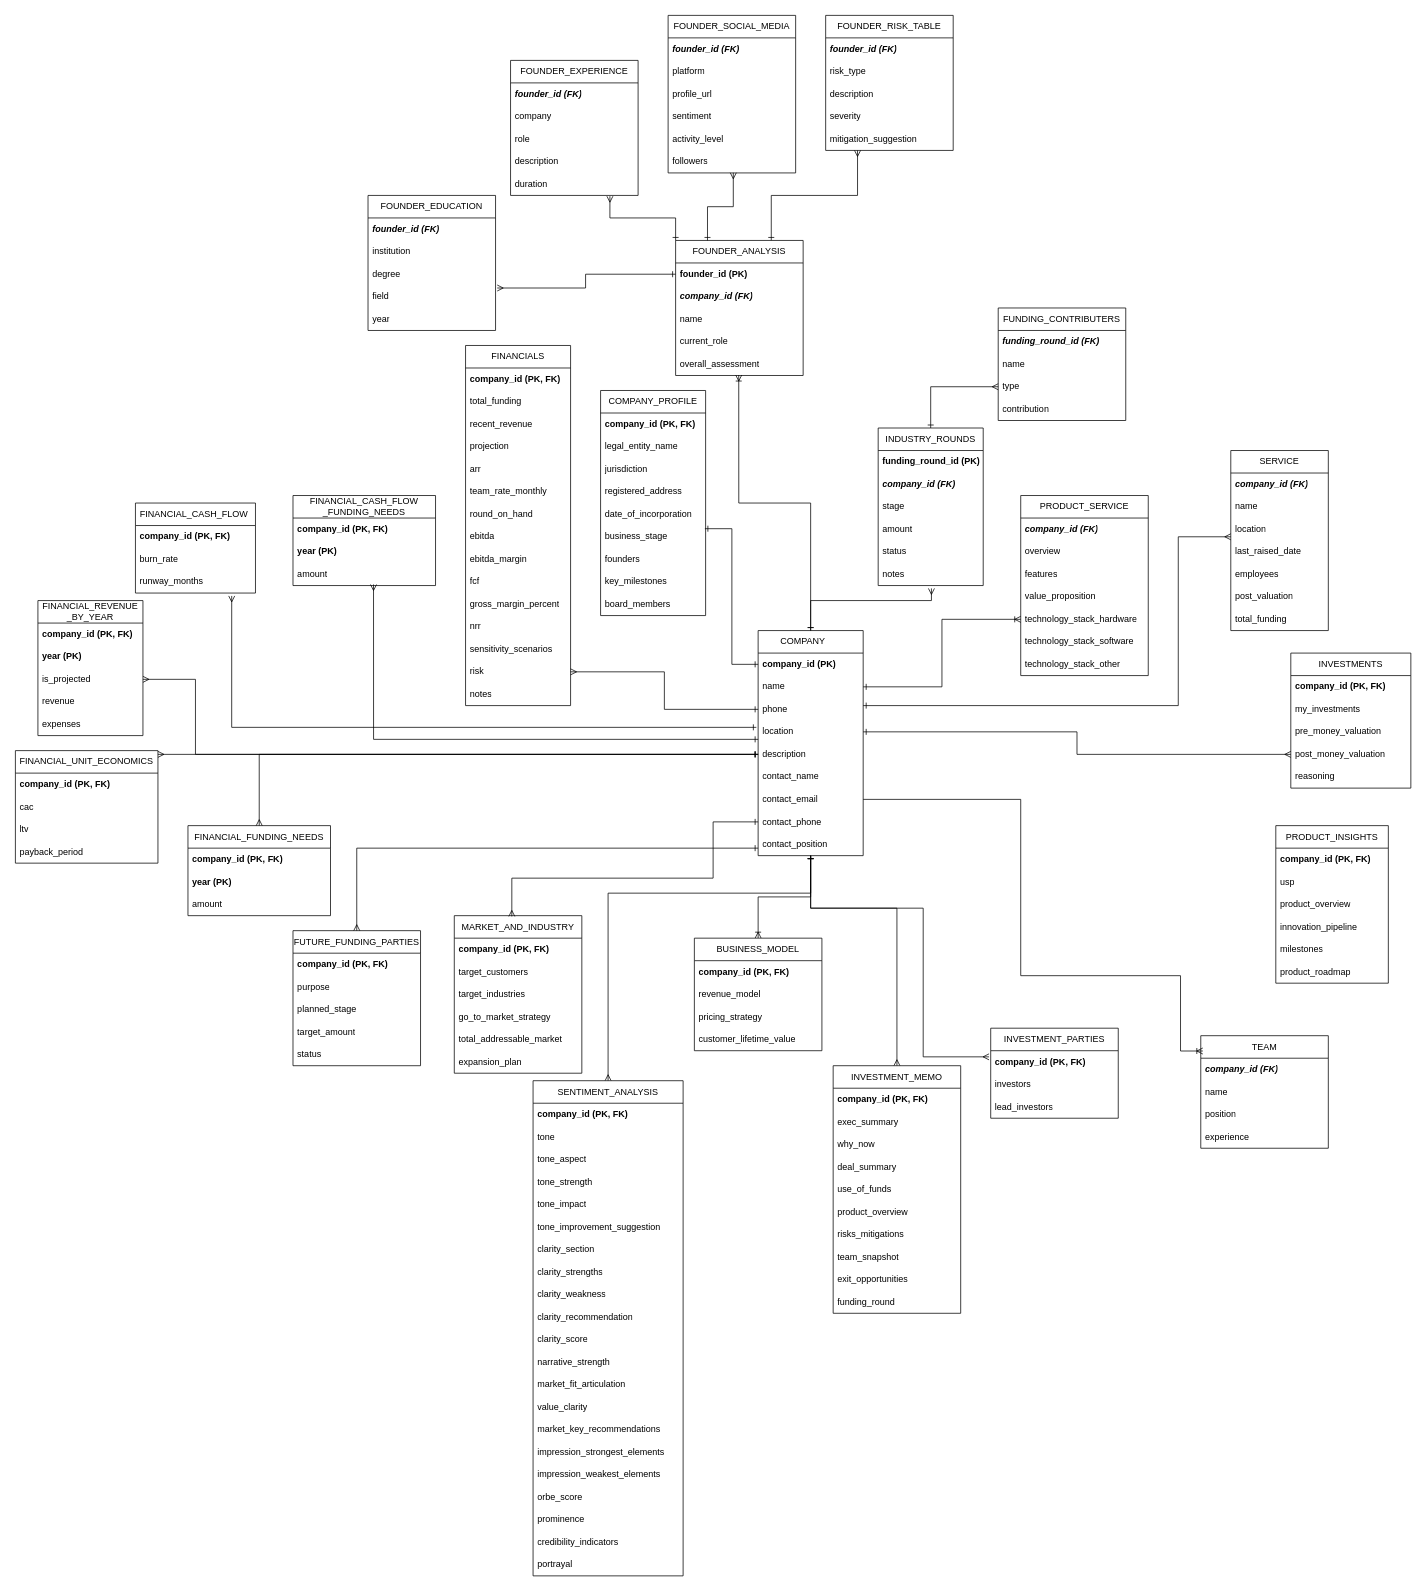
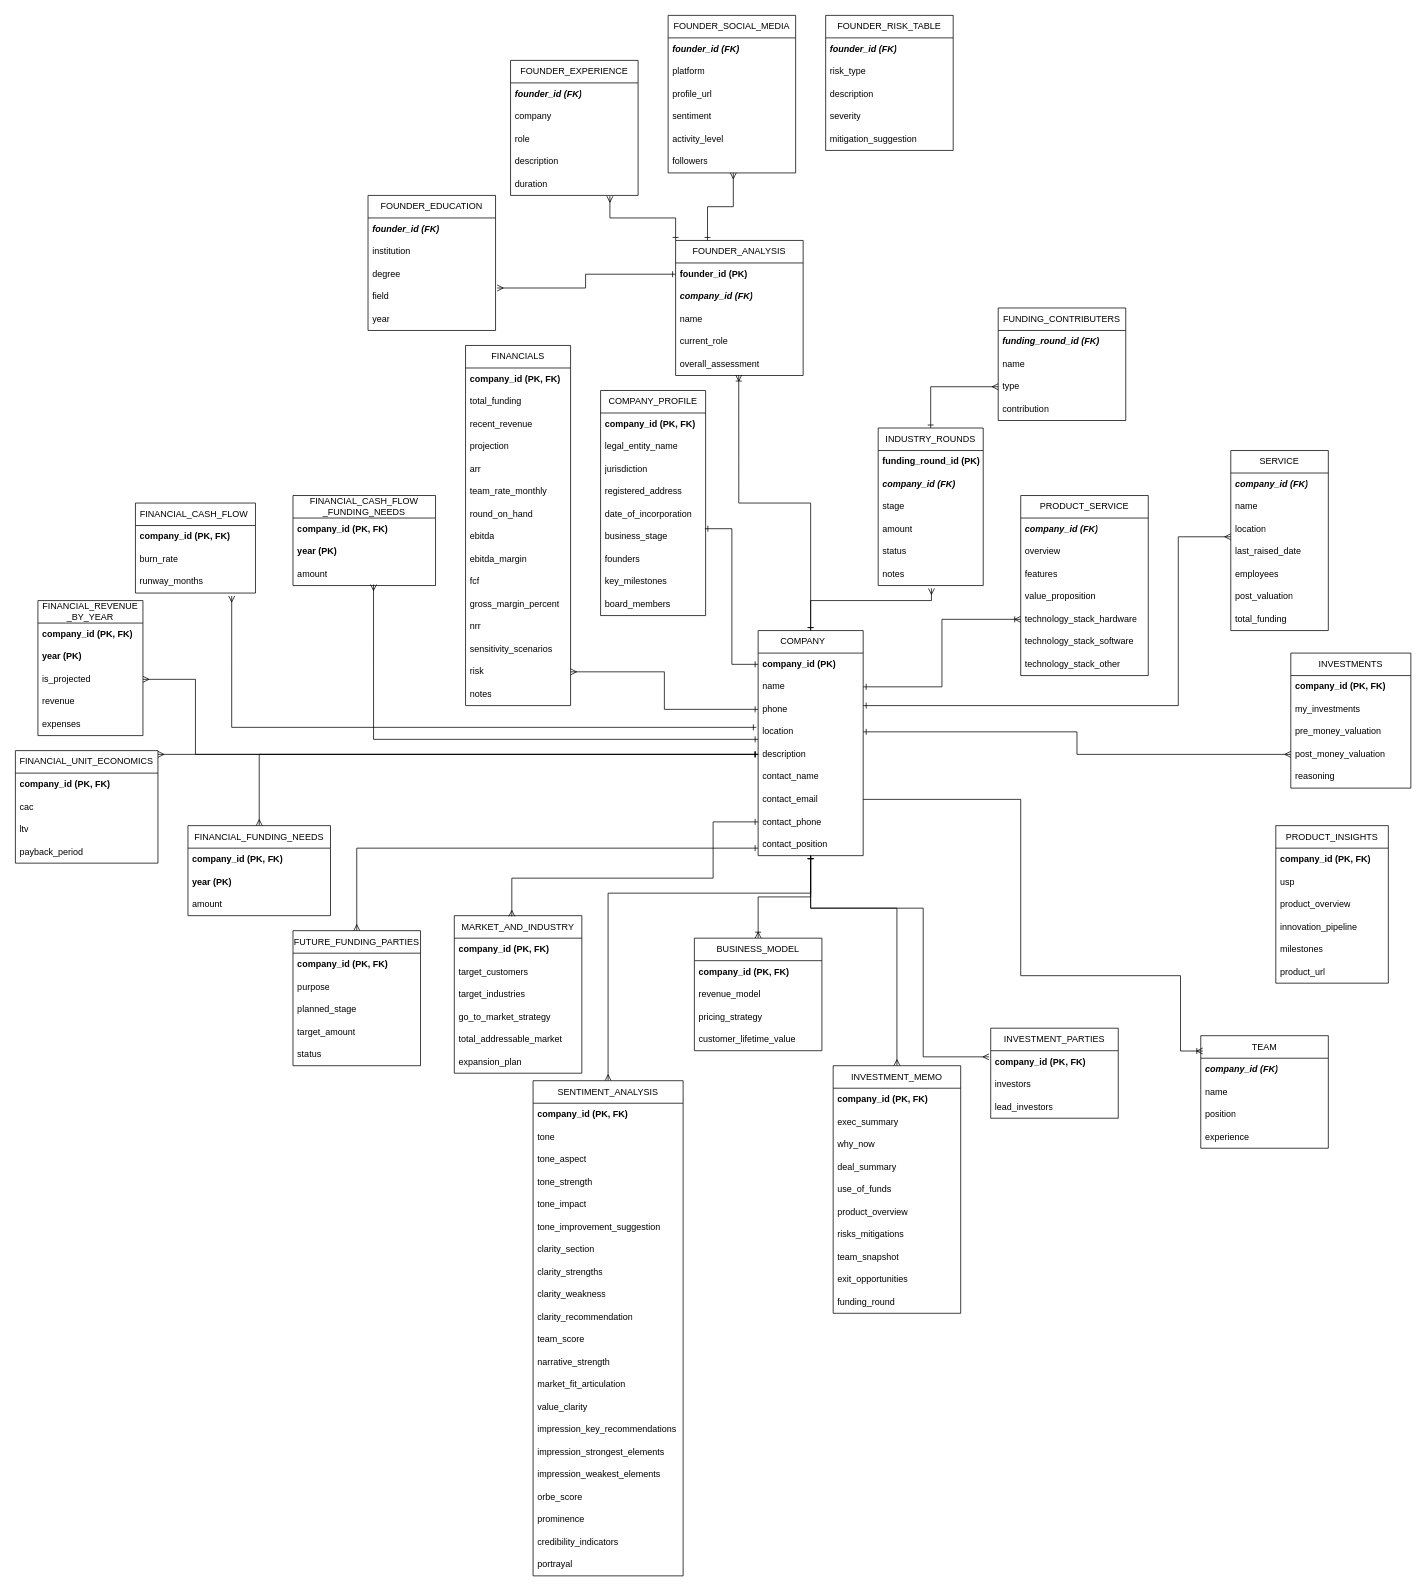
edge "FOUNDER_RISK_TABLE" -- "FOUNDER_ANALYSIS": removed
node "product_roadmap": label "product_roadmap" -> "product_url"
node "clarity_score": label "clarity_score" -> "team_score"
node "market_key_recommendations": label "market_key_recommendations" -> "impression_key_recommendations"
